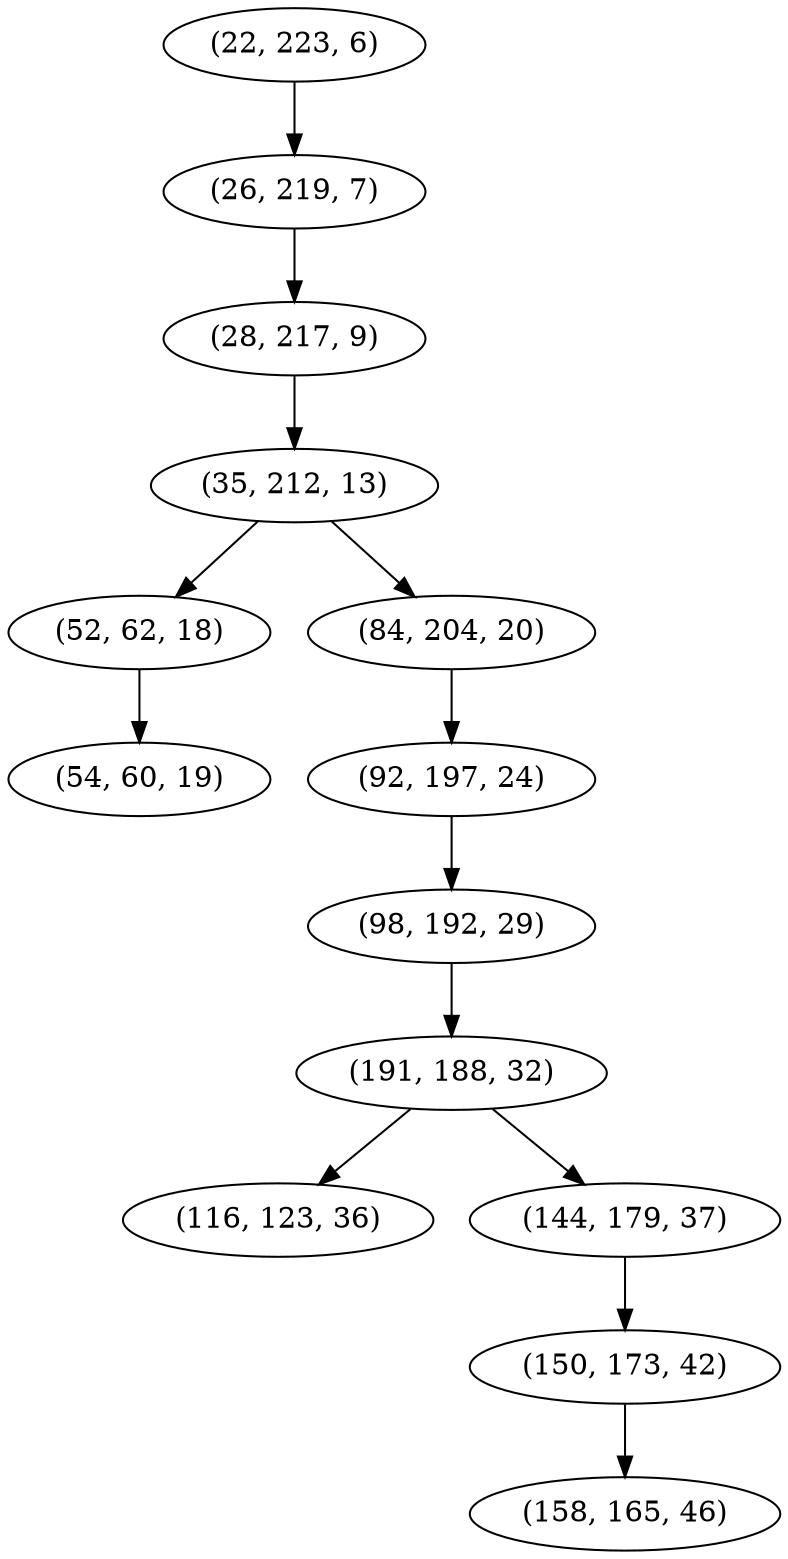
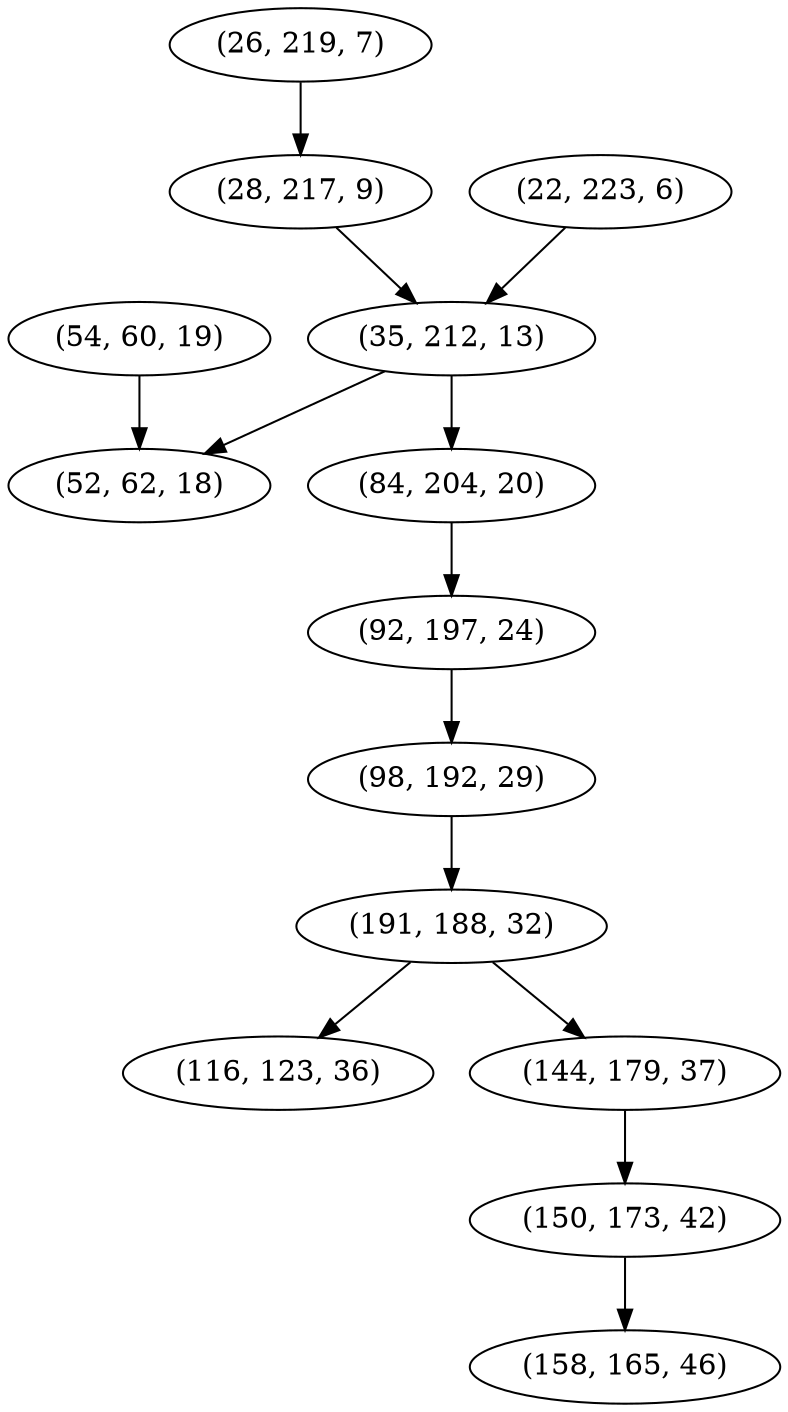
edge "(22, 223, 6)" -> "(26, 219, 7)": now "(22, 223, 6)" -> "(35, 212, 13)"
edge "(52, 62, 18)" -> "(54, 60, 19)": reversed
